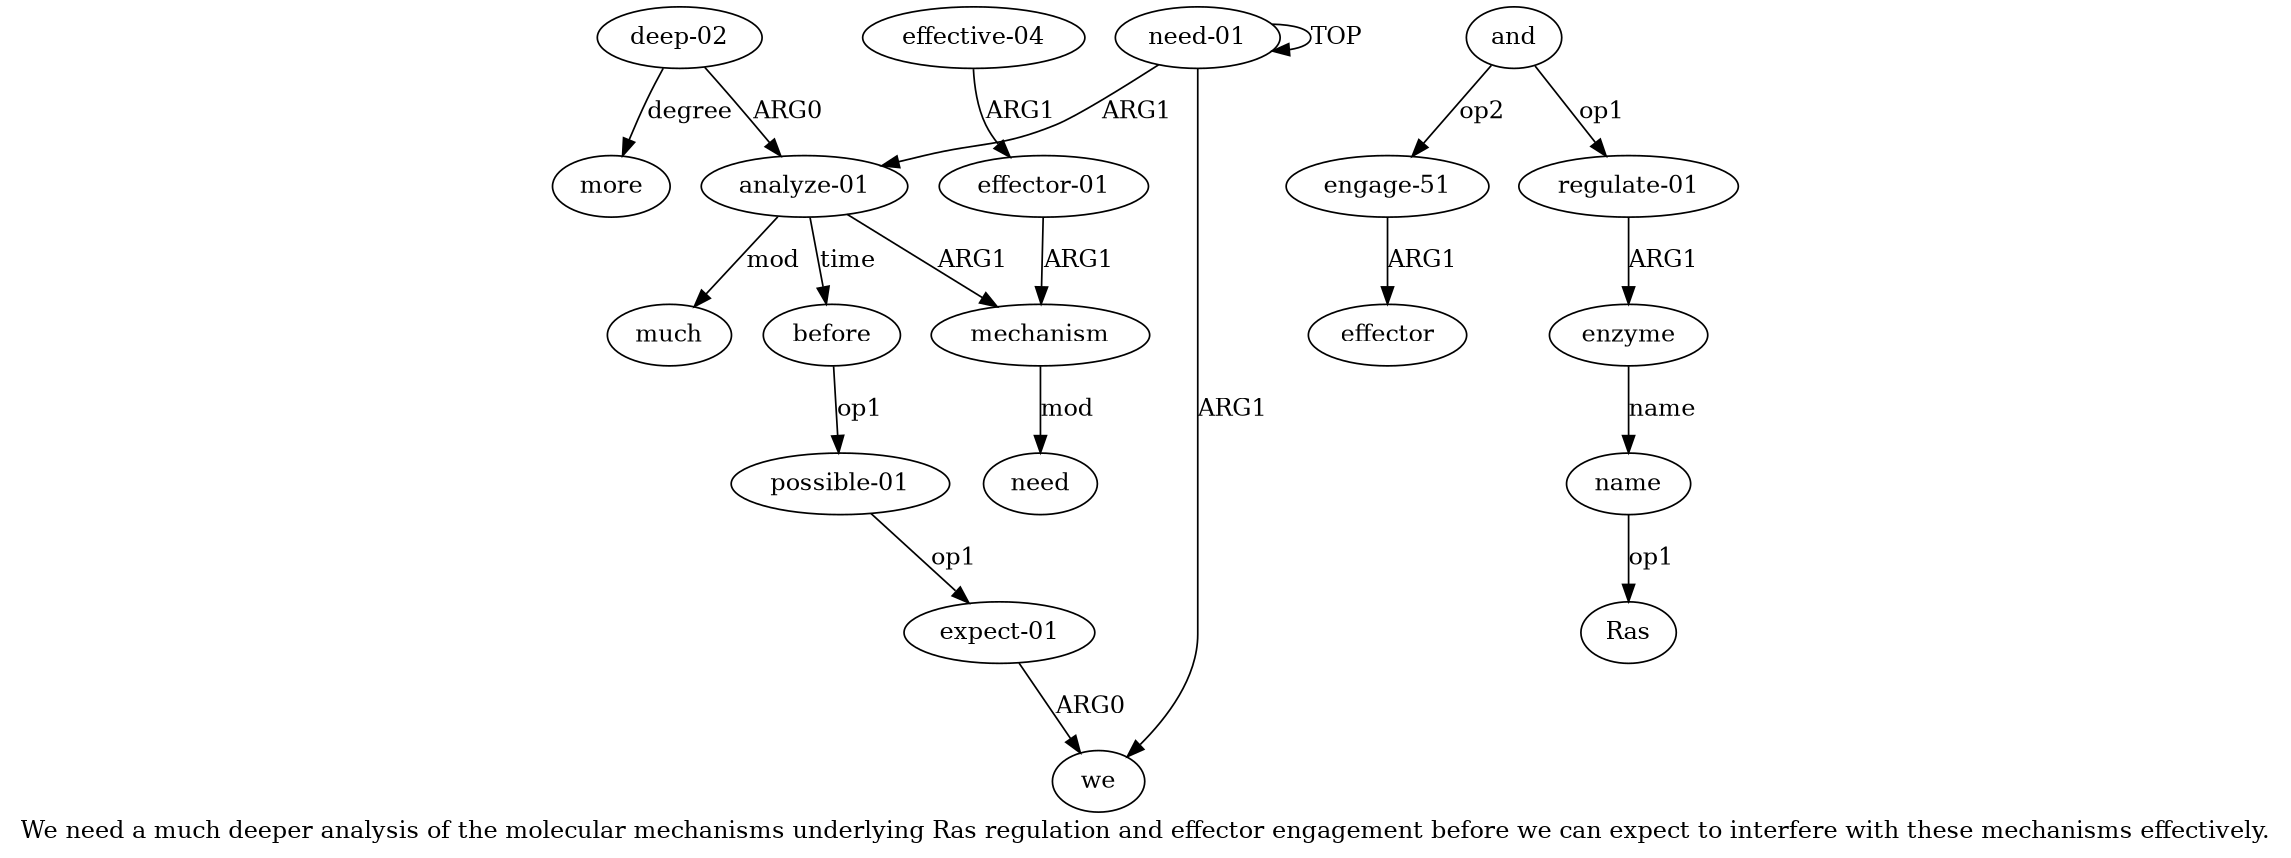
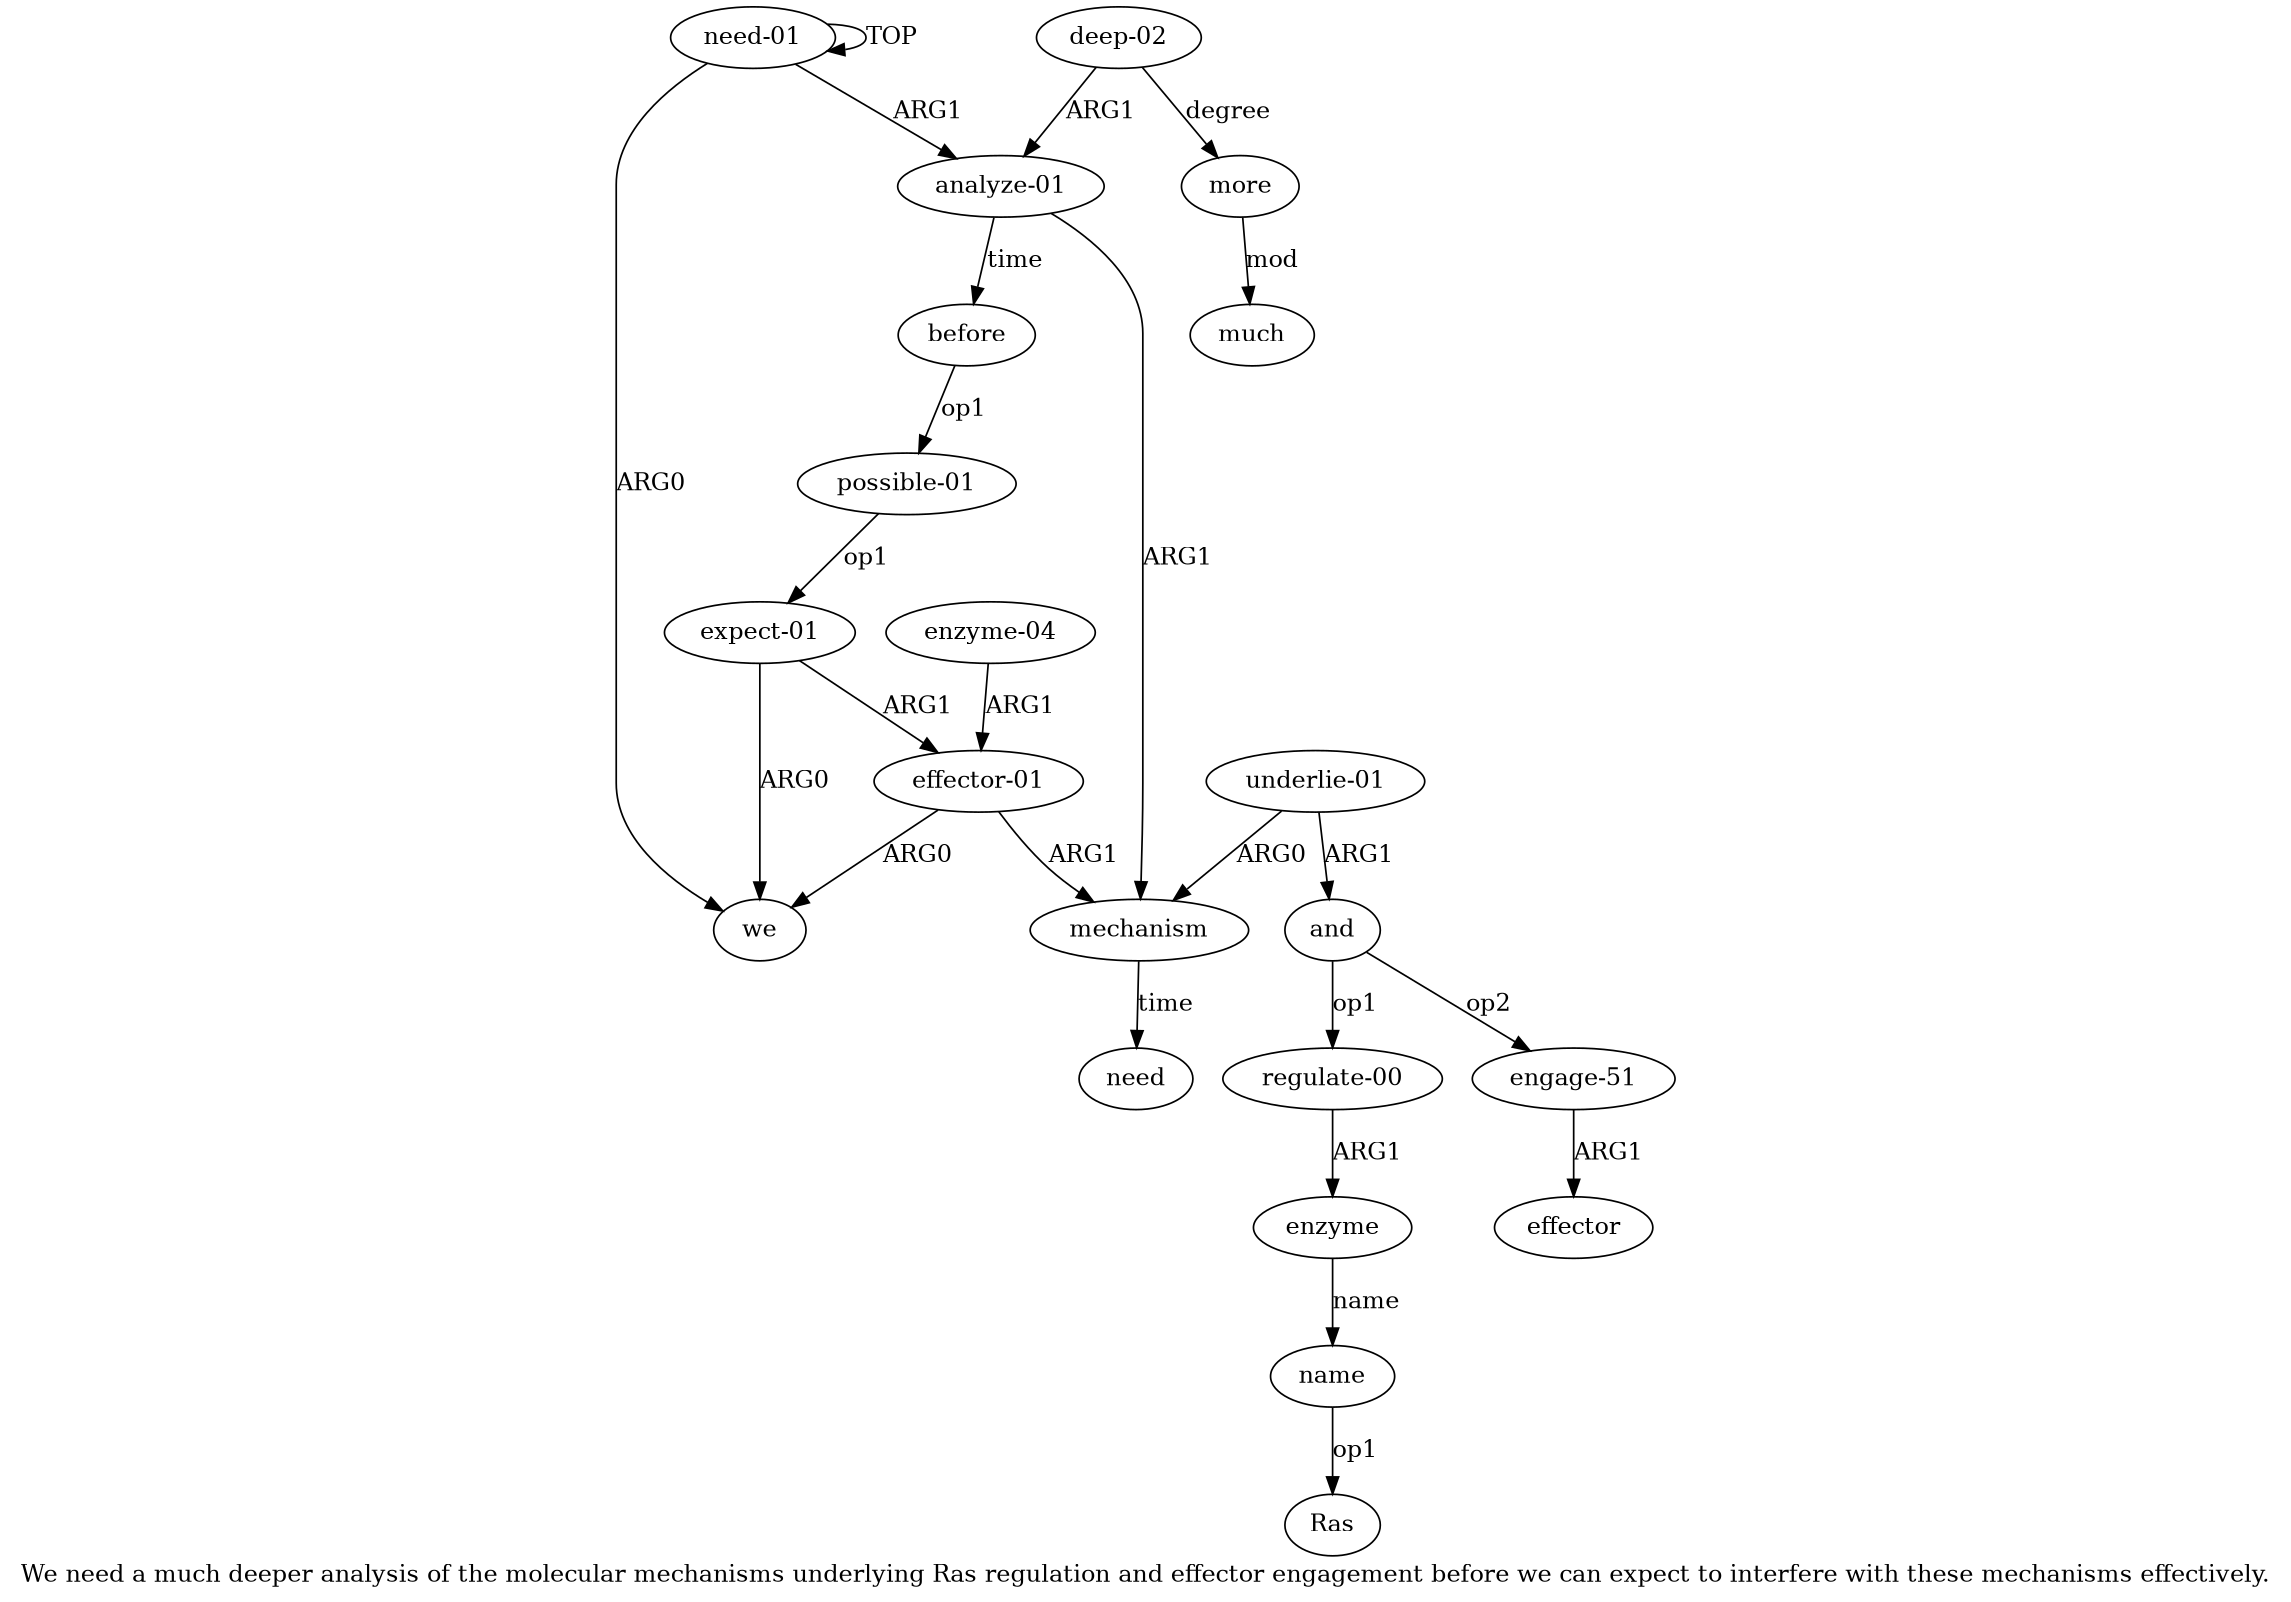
node "effective-04": label "effective-04" -> "enzyme-04"
edge "deep-02" -> "analyze-01": label "ARG0" -> "ARG1"
node "regulate-01": label "regulate-01" -> "regulate-00"
edge "analyze-01" -> "much": now "more" -> "much"
edge "mechanism" -> "need": label "mod" -> "time"
edge "need-01" -> "we": label "ARG1" -> "ARG0"
edge "expect-01" -> "effector-01": added, label "ARG1"
node "underlie-01": added
edge "effector-01" -> "we": added, label "ARG0"
